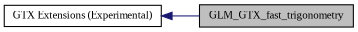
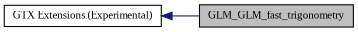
node "GLM_GTX_fast_trigonometry": label "GLM_GTX_fast_trigonometry" -> "GLM_GLM_fast_trigonometry"
